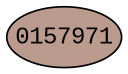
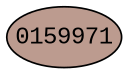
node "0157971": label "0157971" -> "0159971"
